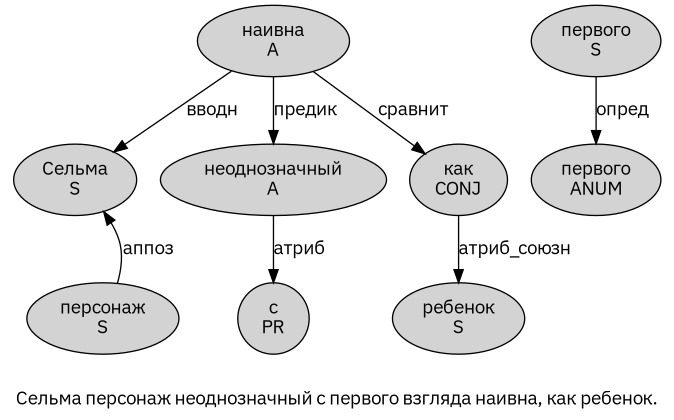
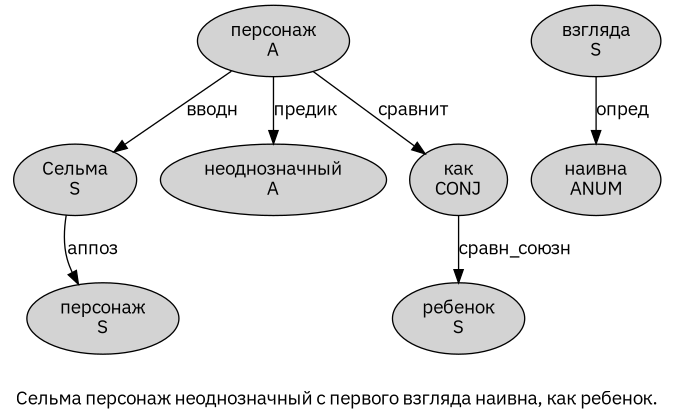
node "наивна A": label "наивна A" -> "персонаж A"
node "первого S": label "первого S" -> "взгляда S"
node "первого ANUM": label "первого ANUM" -> "наивна ANUM"
edge "как CONJ" -> "ребенок S": label "атриб_союзн" -> "сравн_союзн"
edge "персонаж S" -> "Сельма S": reversed
node "с PR": removed
